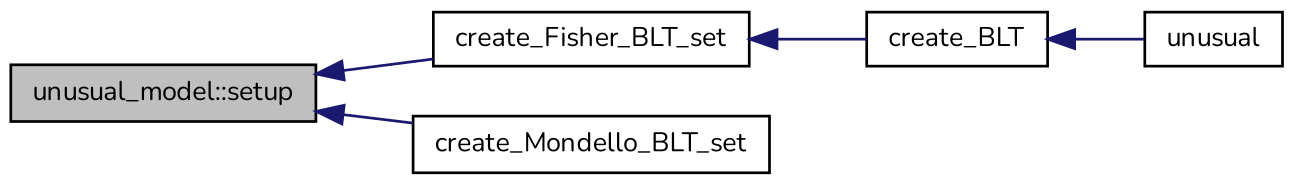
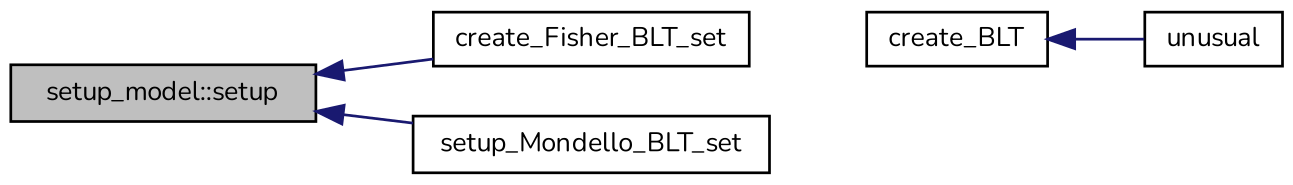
edge "create_BLT" -> "create_Fisher_BLT_set": removed
node "unusual_model::setup": label "unusual_model::setup" -> "setup_model::setup"
node "create_Mondello_BLT_set": label "create_Mondello_BLT_set" -> "setup_Mondello_BLT_set"
